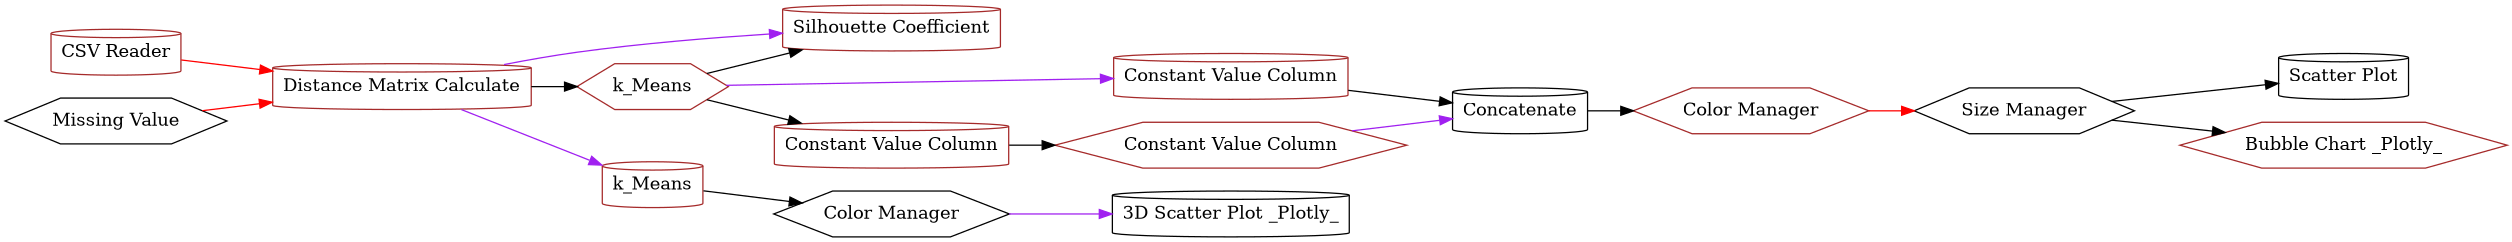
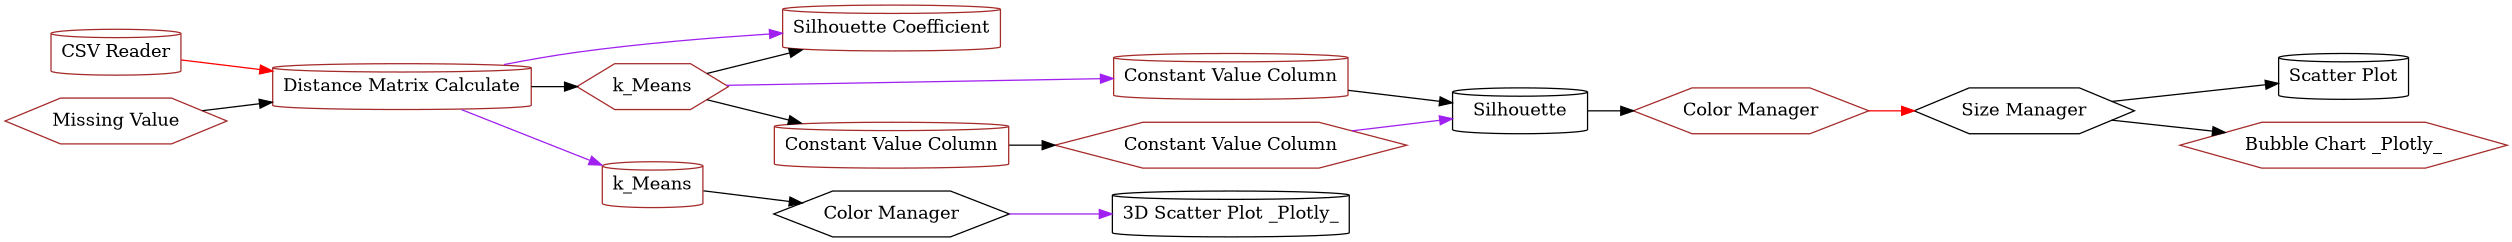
edge "Missing Value" -> "Distance Matrix Calculate": color red -> black
node "Concatenate": label "Concatenate" -> "Silhouette"
node "Missing Value": color black -> brown
